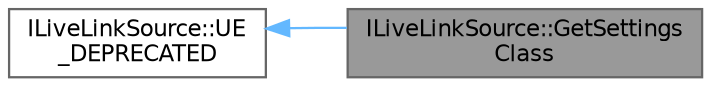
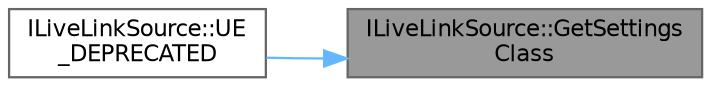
edge "ILiveLinkSource::GetSettings Class" -> "ILiveLinkSource::UE _DEPRECATED": reversed
